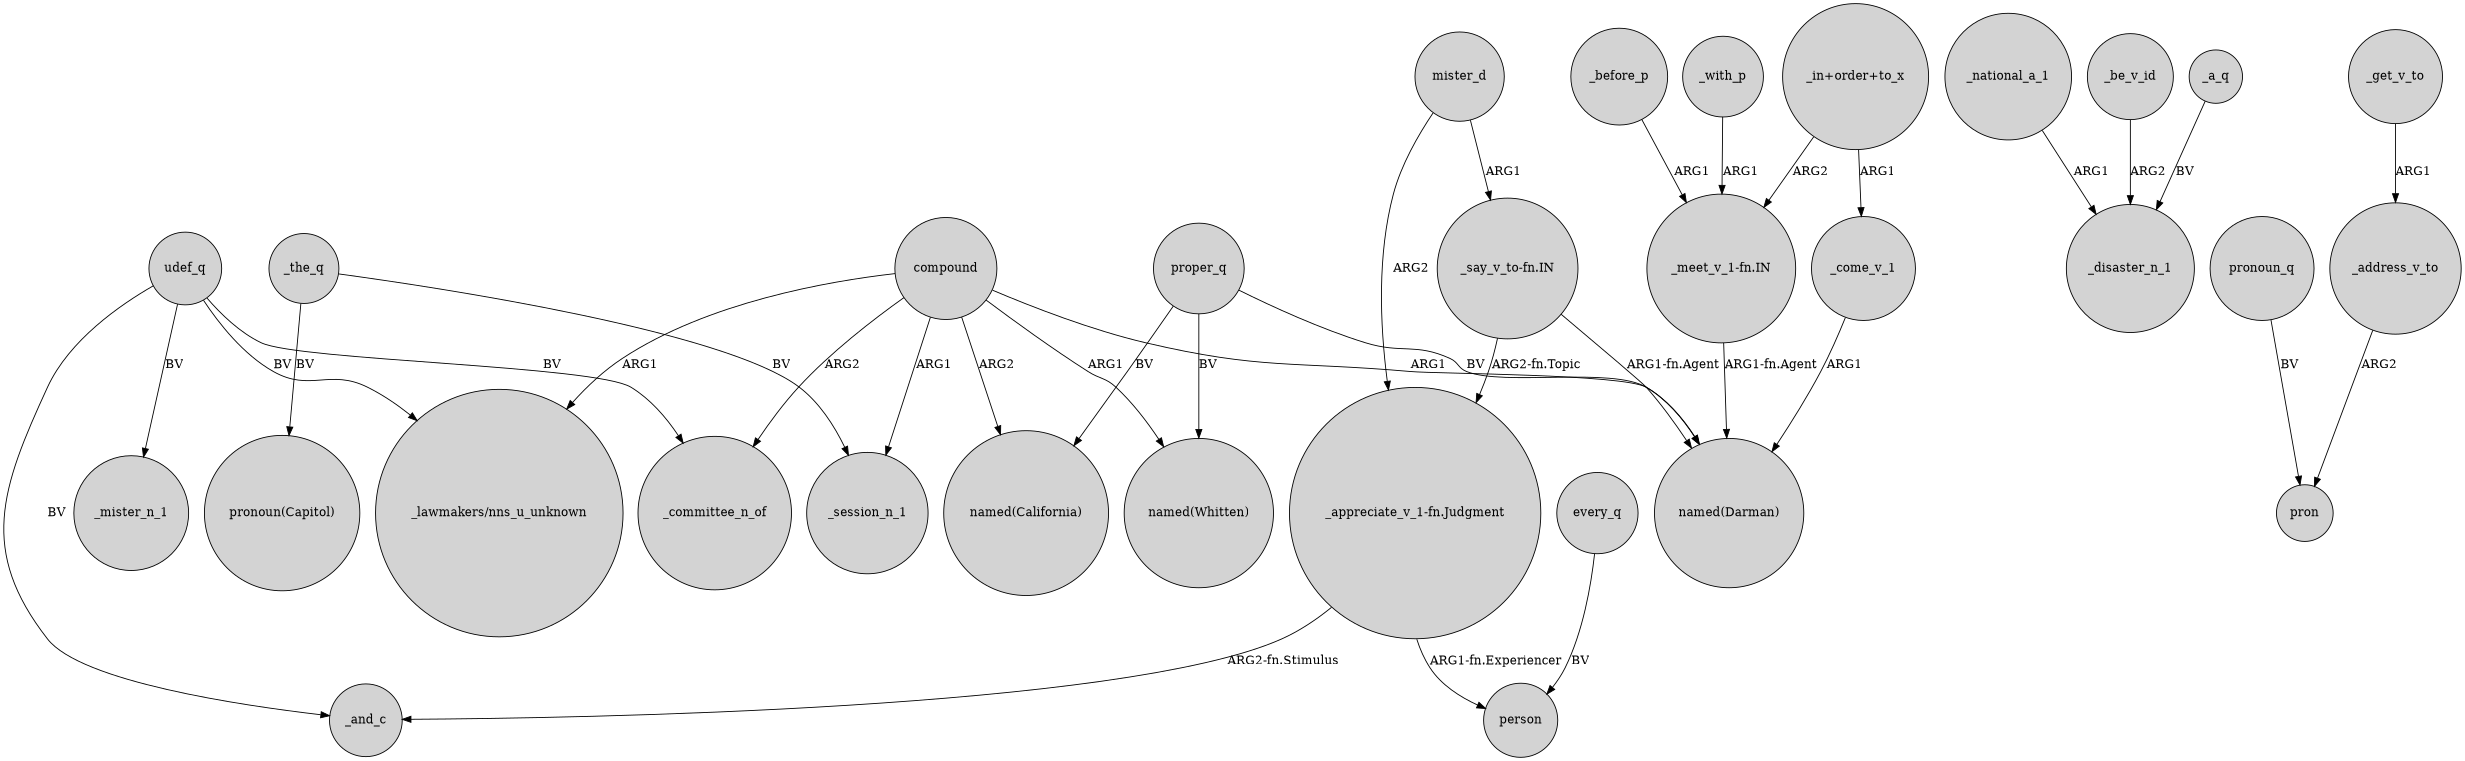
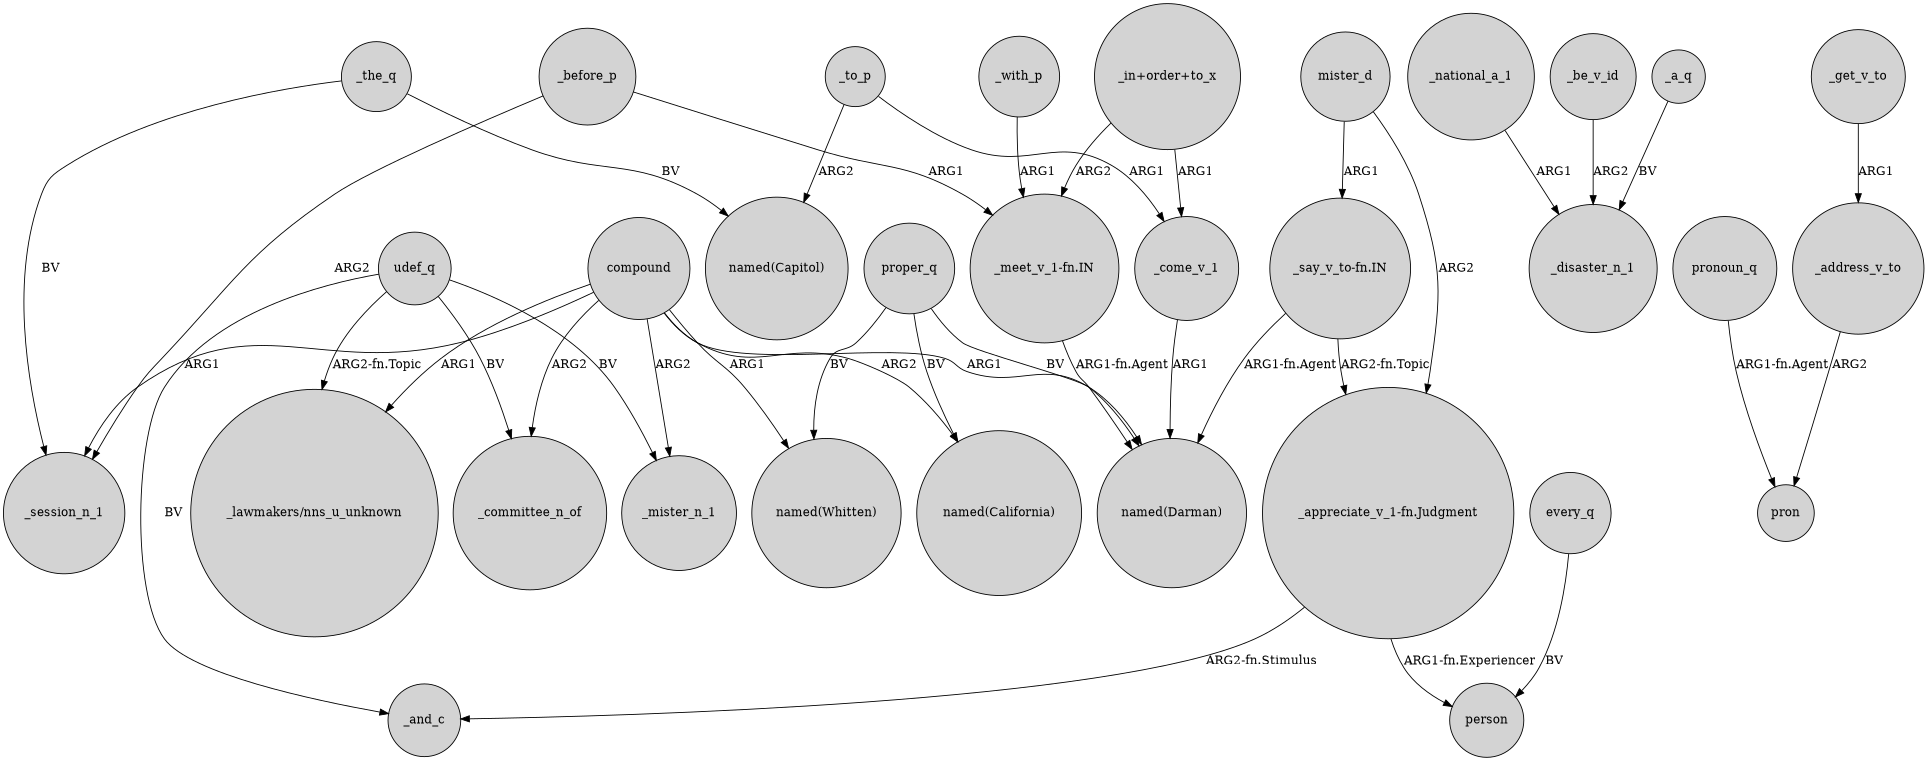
node "_to_p": added
edge "_before_p" -> "_session_n_1": added, label "ARG2"
edge "udef_q" -> "_lawmakers/nns_u_unknown": label "BV" -> "ARG2-fn.Topic"
edge "pronoun_q" -> "pron": label "BV" -> "ARG1-fn.Agent"
edge "compound" -> "_mister_n_1": added, label "ARG2"
node "pronoun(Capitol)": label "pronoun(Capitol)" -> "named(Capitol)"
